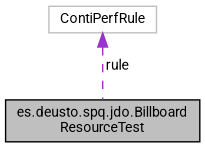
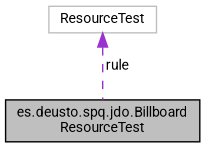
node "ContiPerfRule": label "ContiPerfRule" -> "ResourceTest"
